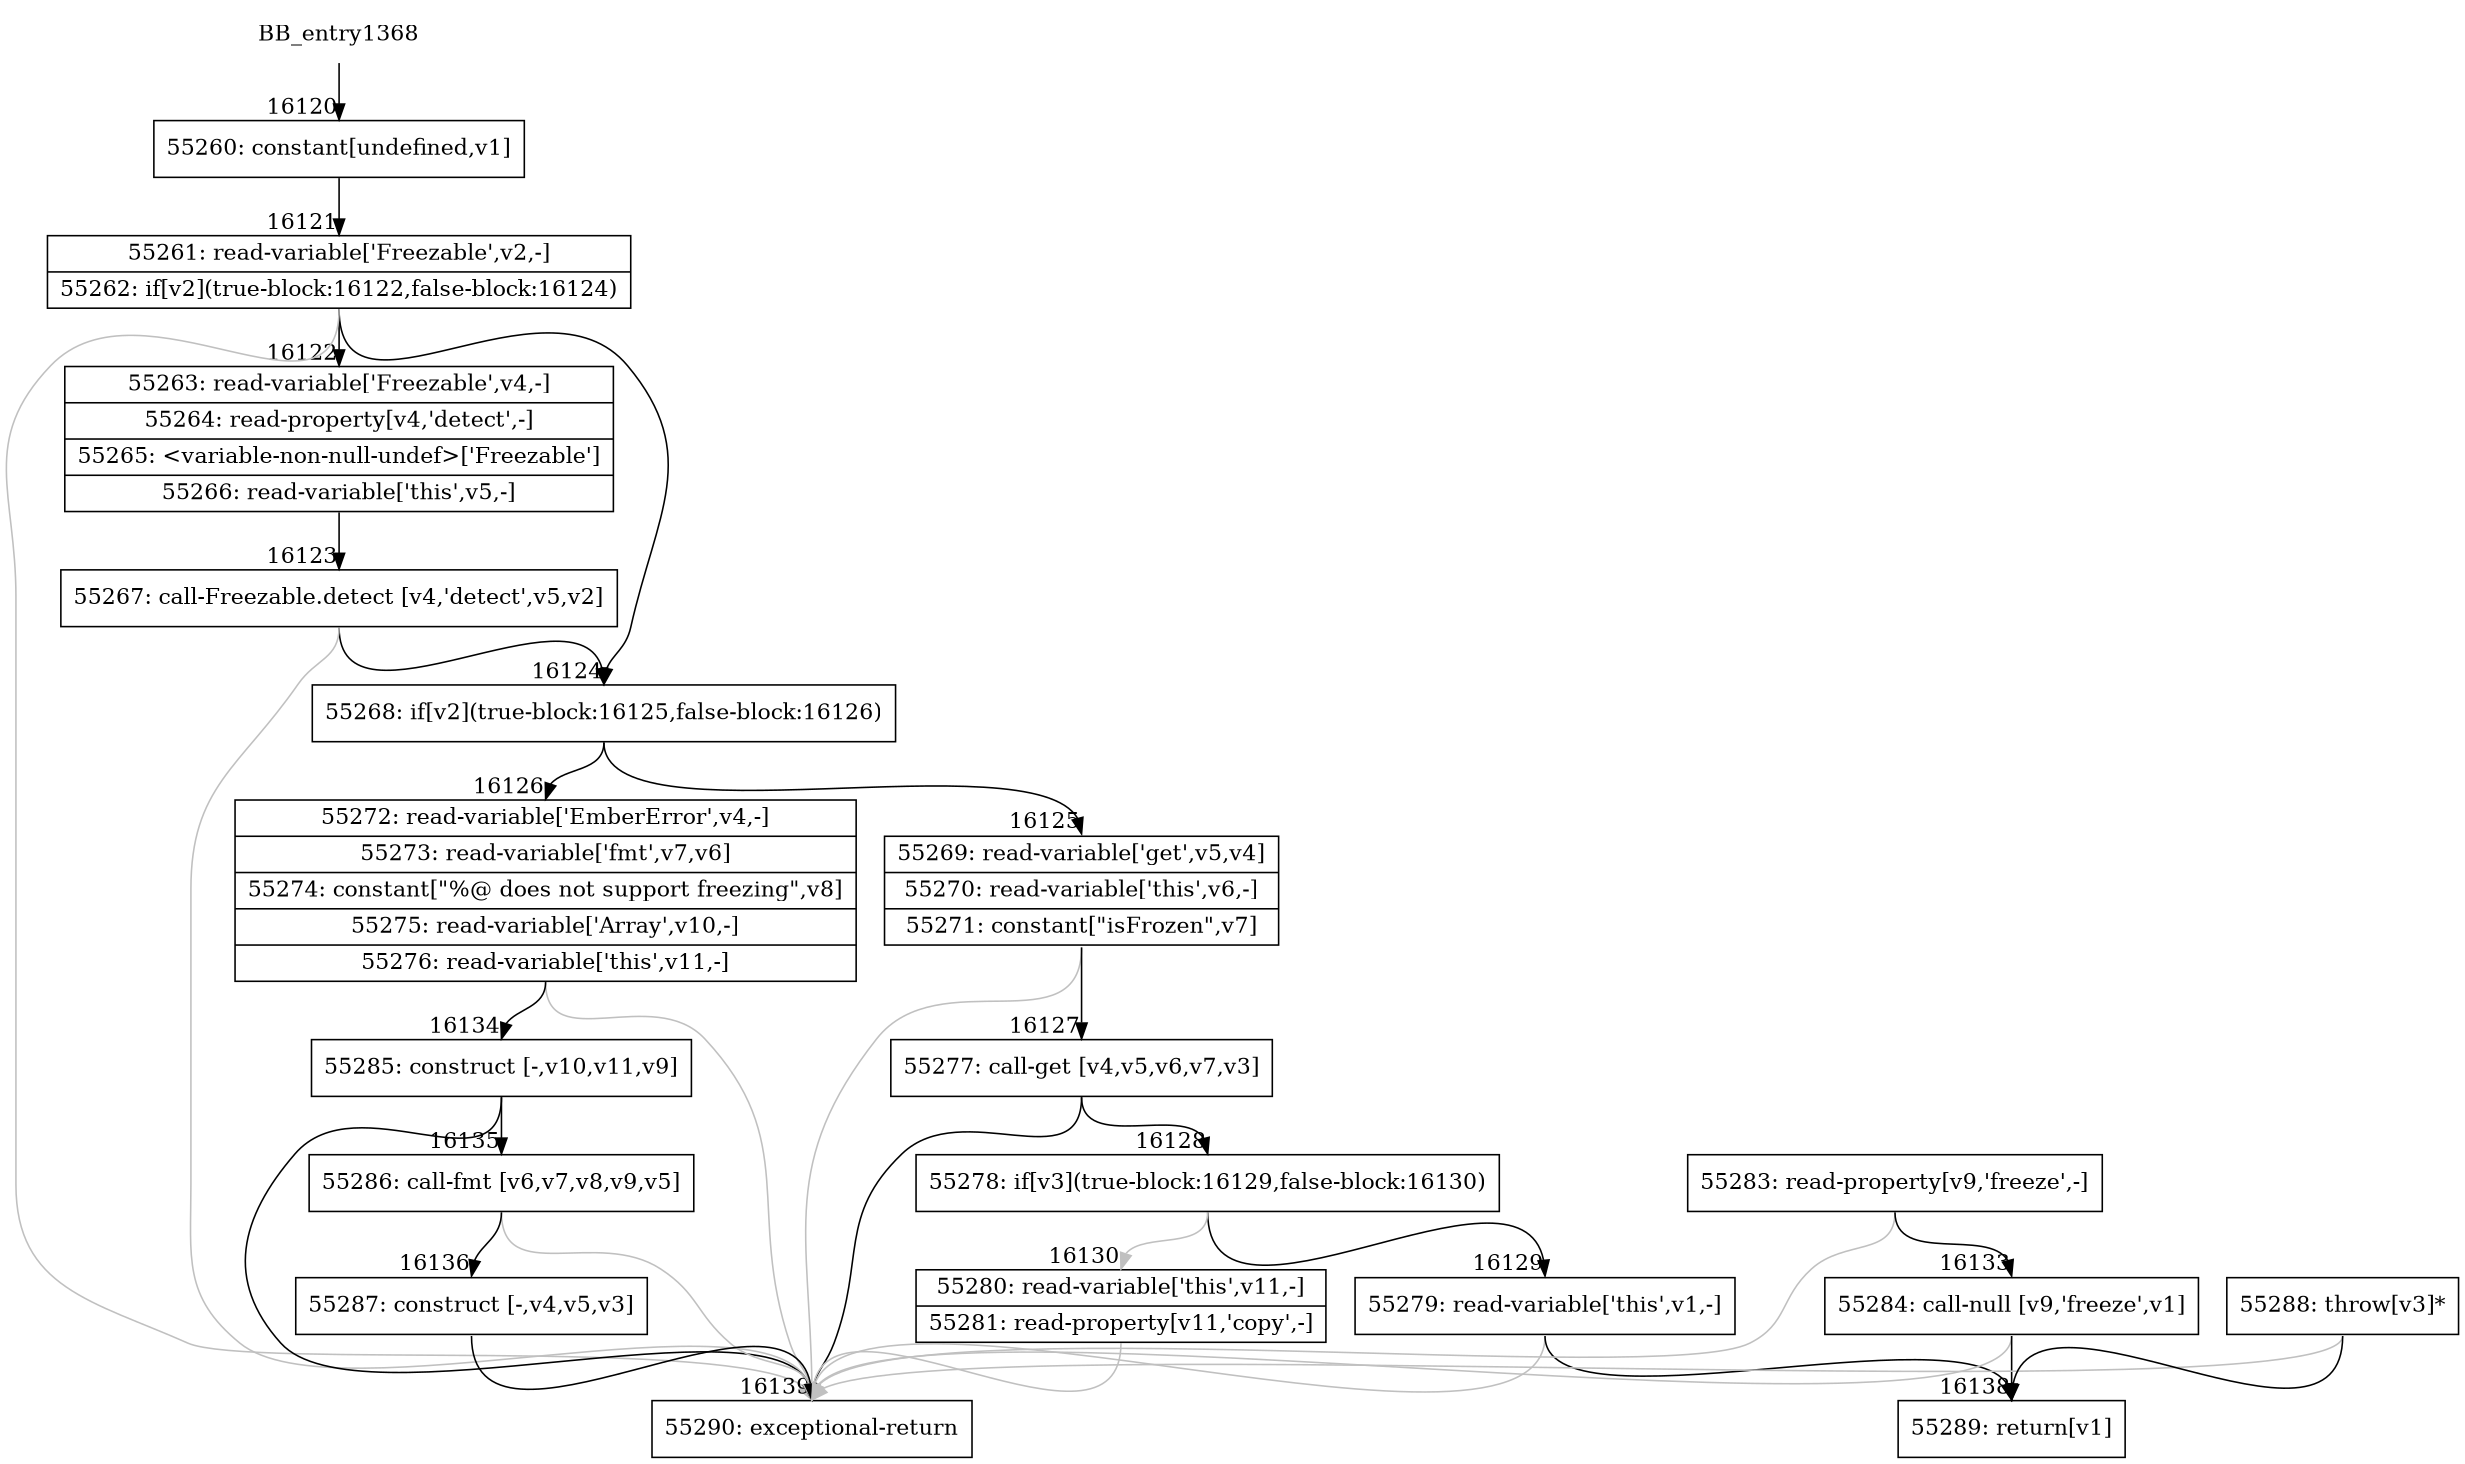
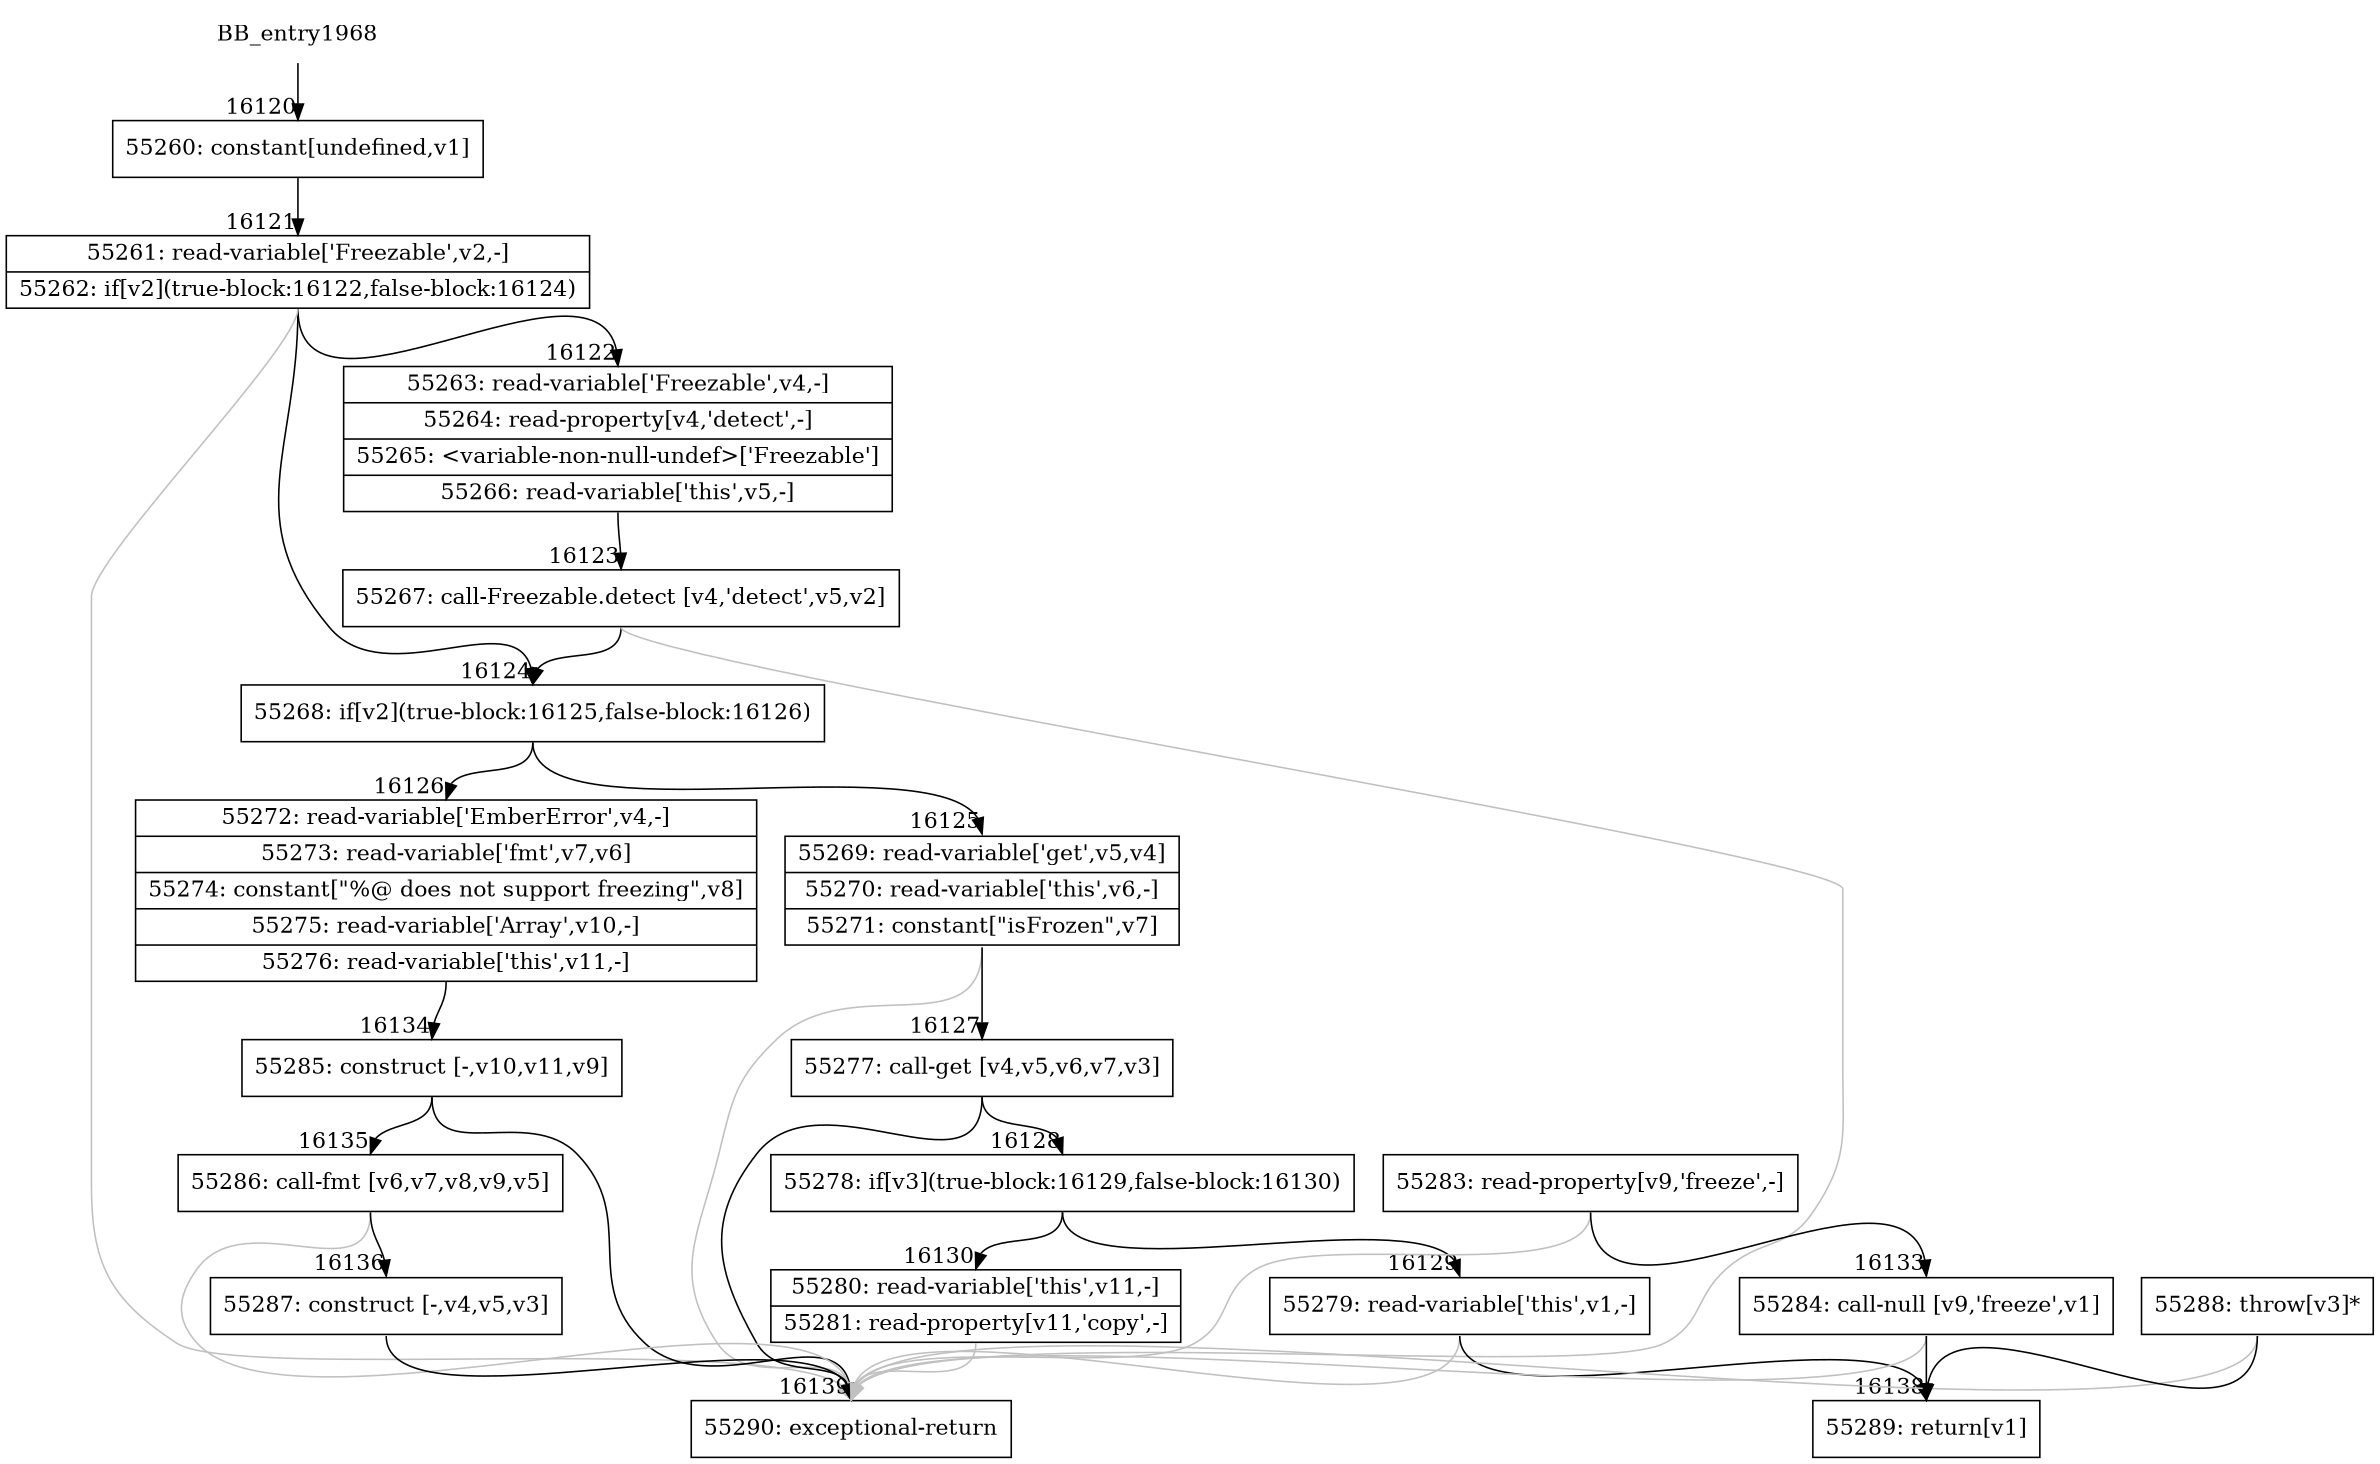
node "BB_entry1368": label "BB_entry1368" -> "BB_entry1968"
edge "55272: read-variable['EmberError',v4,-]" -> "55290: exceptional-return": removed
edge "55278: if[v3](true-block:16129,false-block:16130)" -> "55280: read-variable['this',v11,-]": color gray -> black
